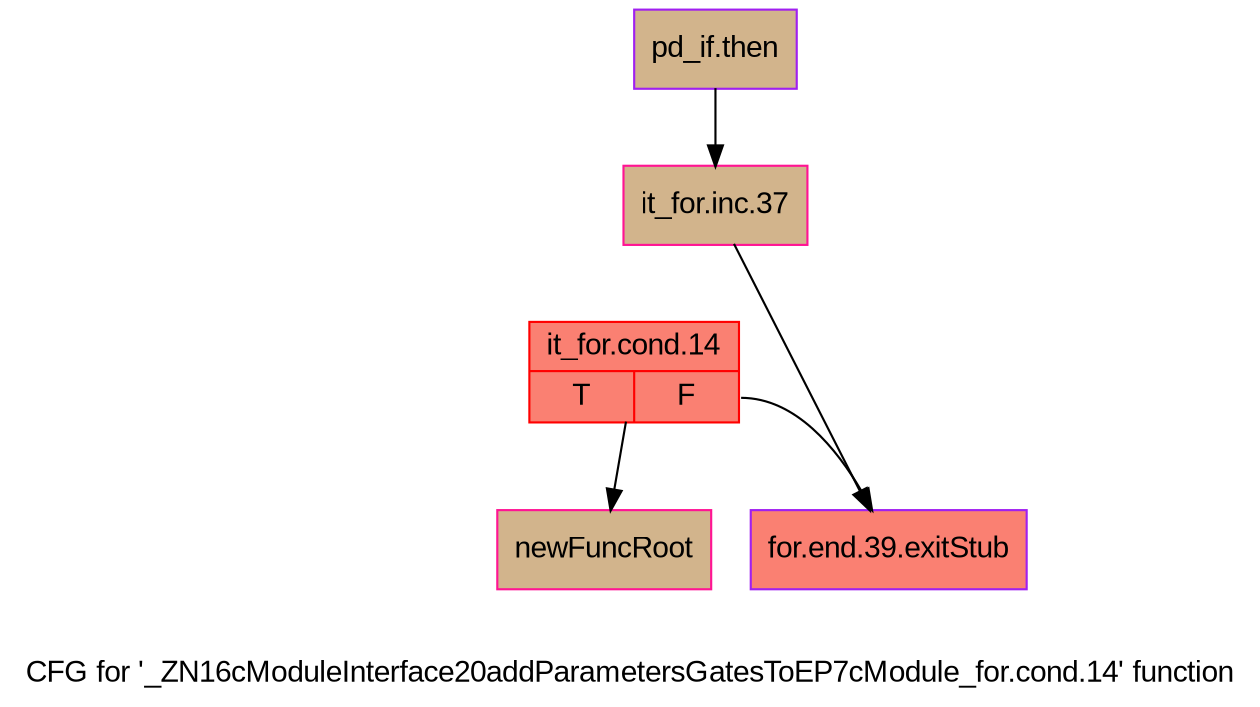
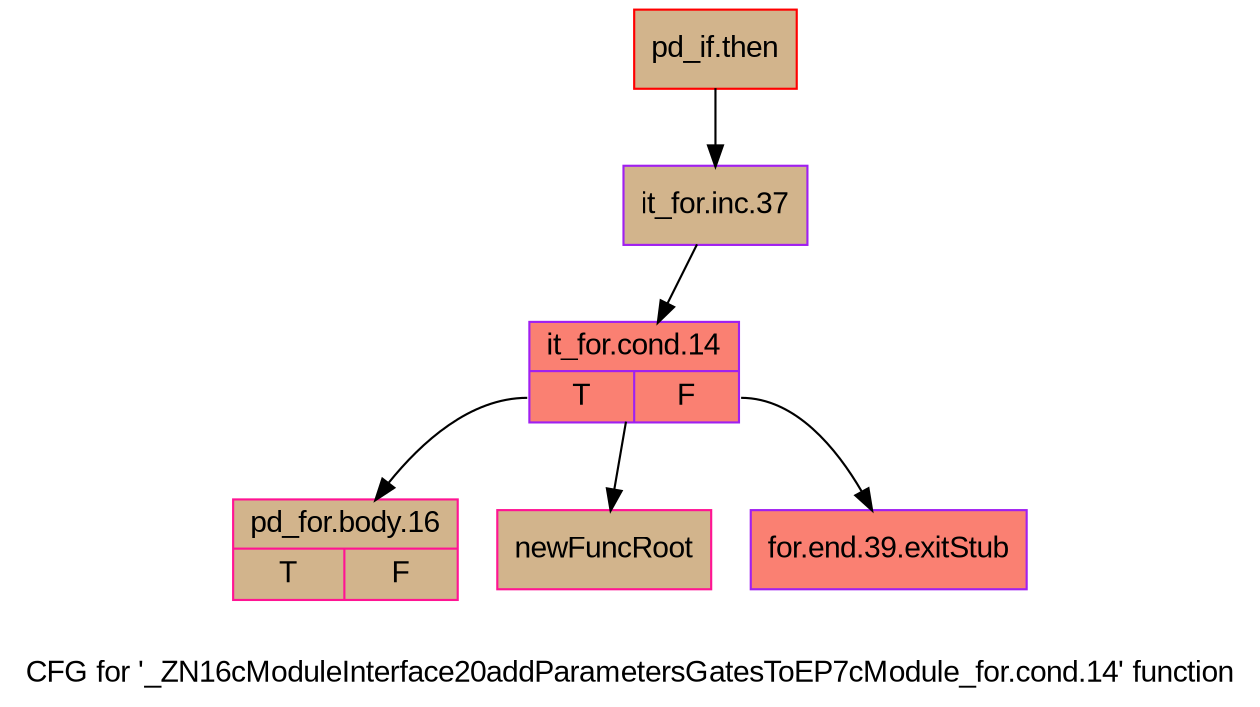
node "pd_if.then": color purple -> red
node "it_for.inc.37": color deeppink -> purple
edge "it_for.inc.37" -> "for.end.39.exitStub": now "it_for.inc.37" -> "it_for.cond.14"
node "it_for.cond.14": color red -> purple
node "pd_for.body.16": added
